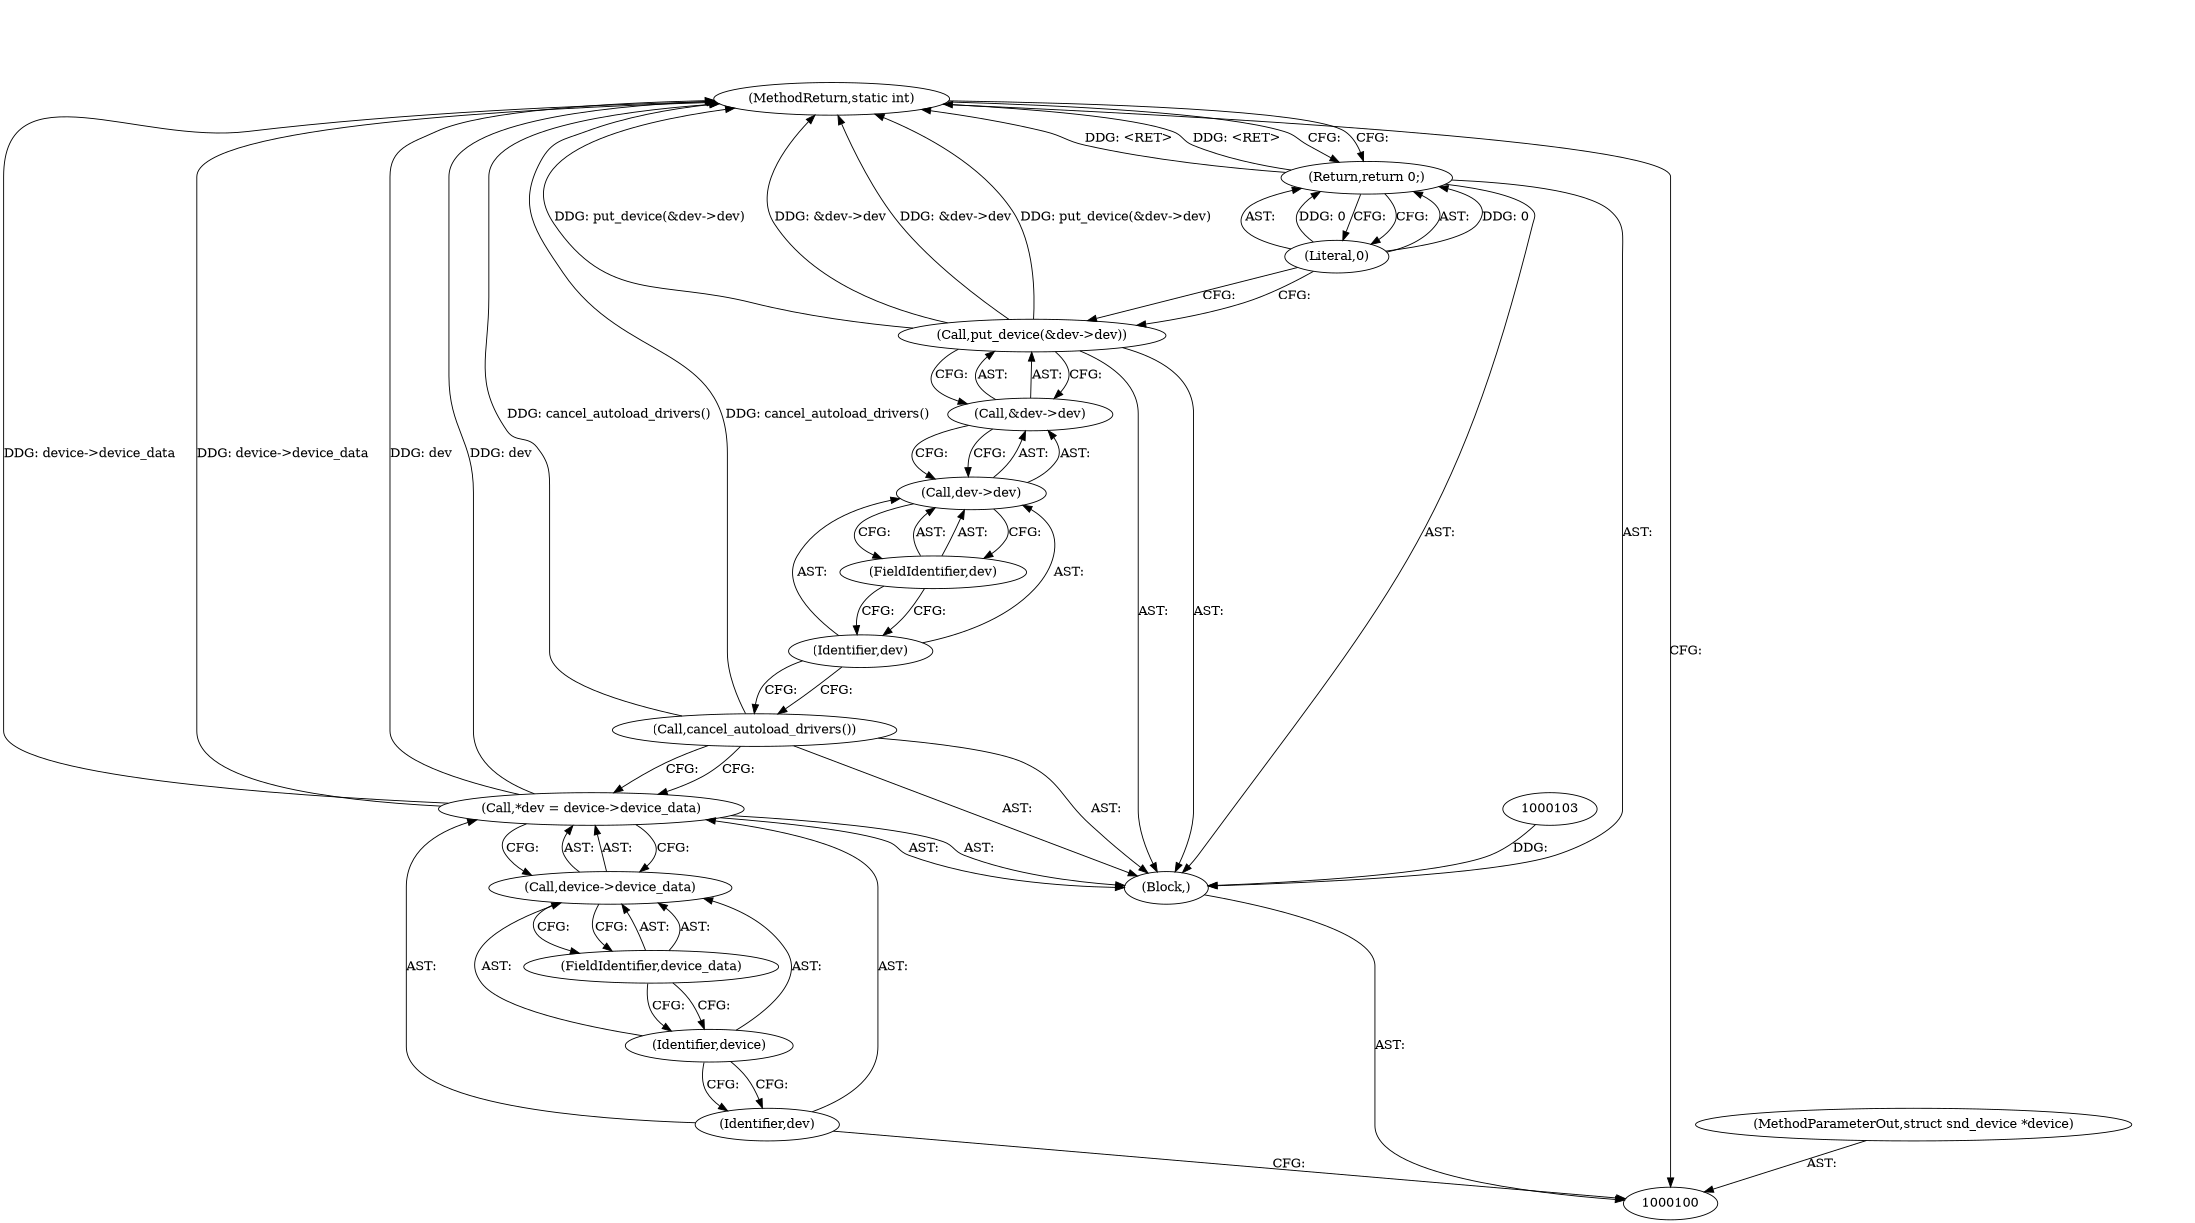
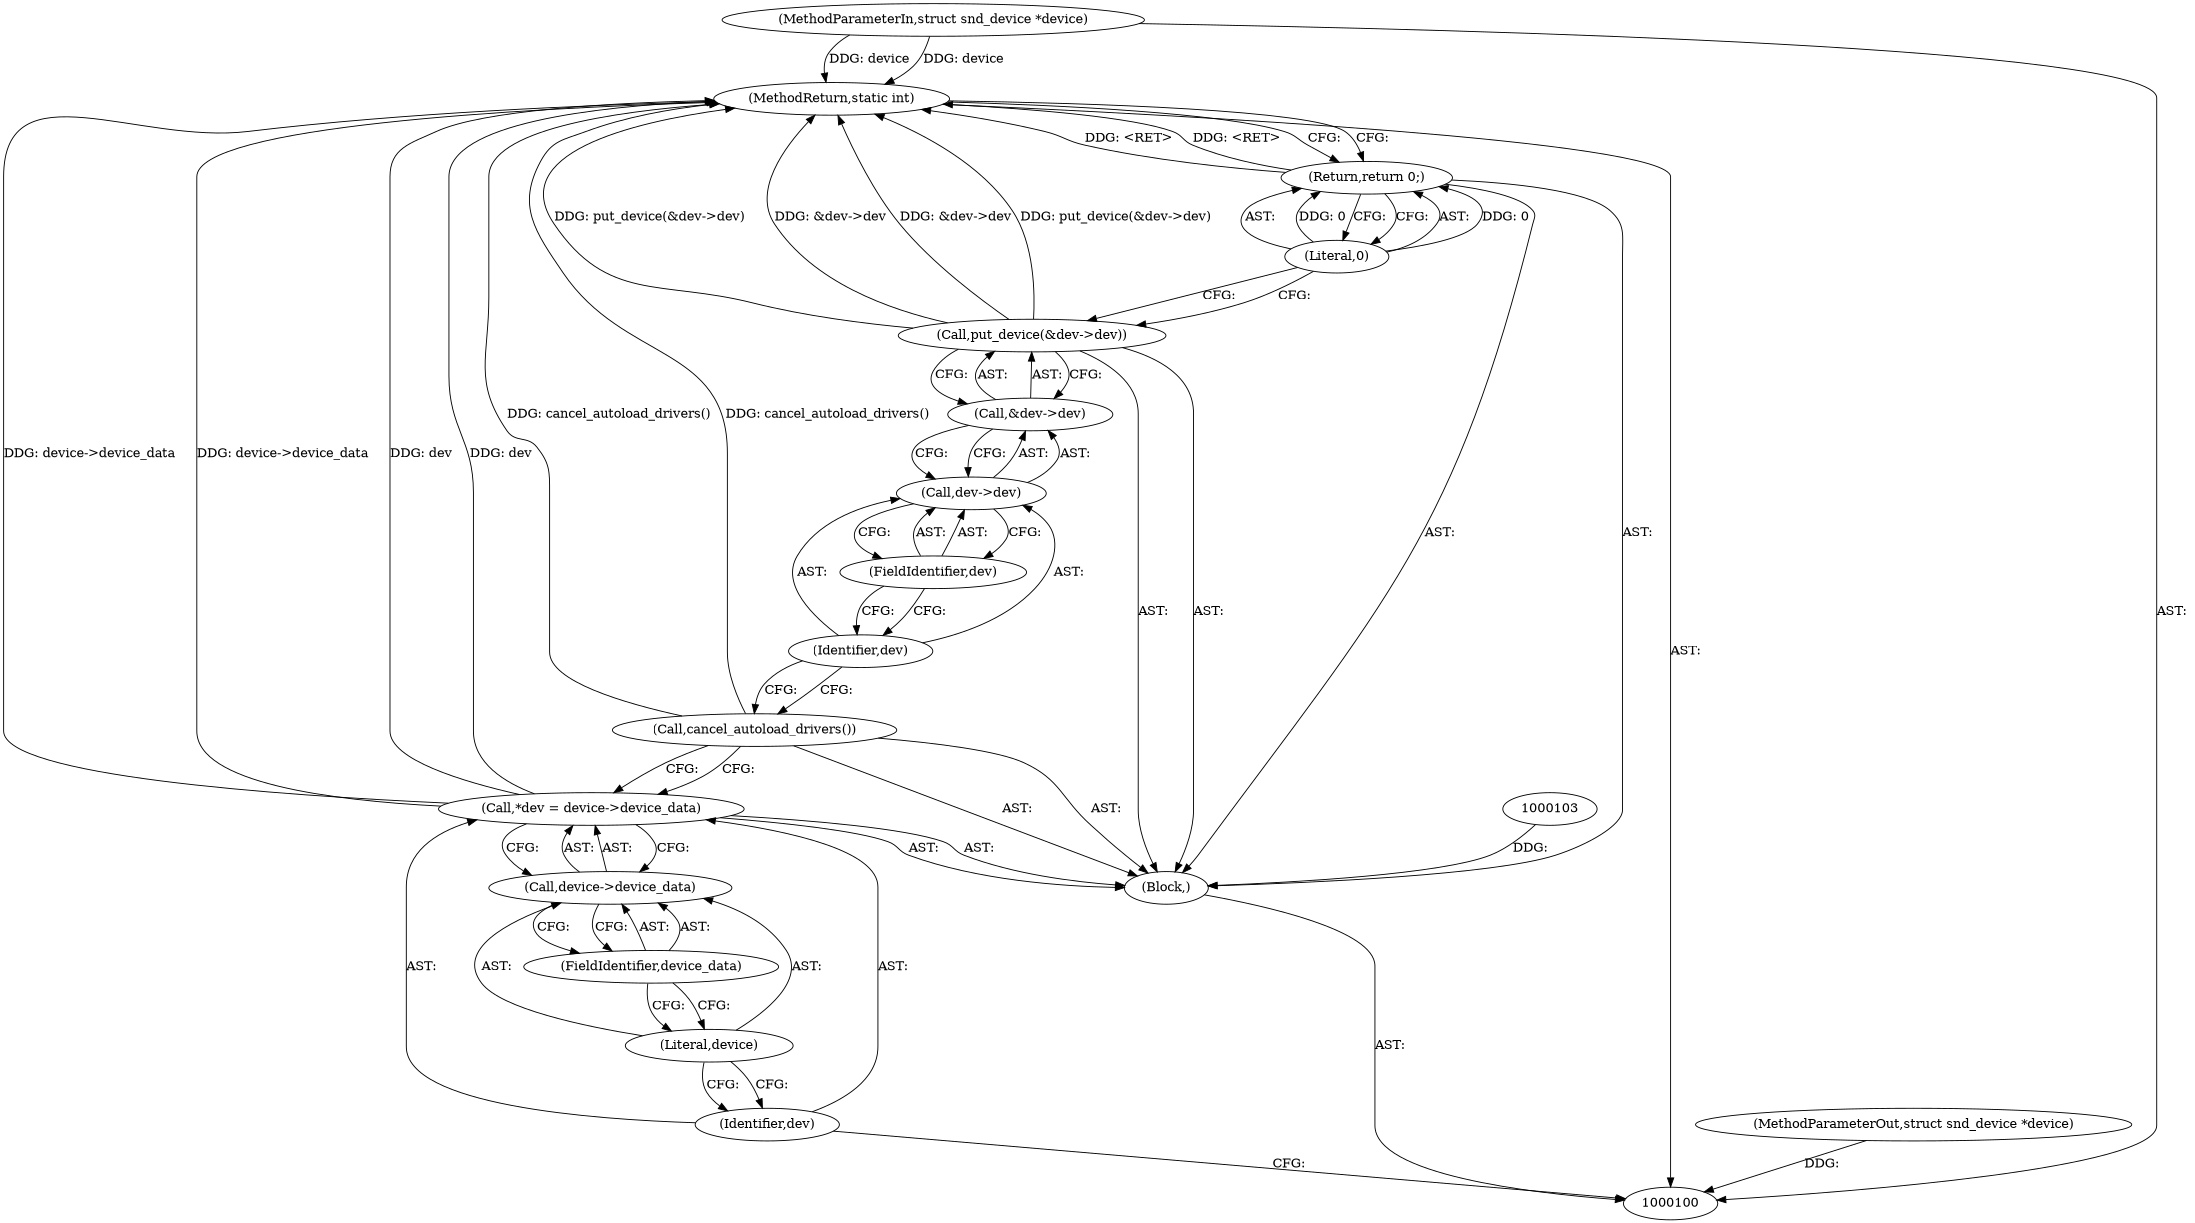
node "(MethodParameterIn,struct snd_device *device)": added
edge "(MethodReturn,static int)" -> "1000100": label "CFG: " -> "AST: "
node "(Identifier,device)": label "(Identifier,device)" -> "(Literal,device)"
edge "(MethodParameterOut,struct snd_device *device)" -> "1000100": label "AST: " -> "DDG: "
